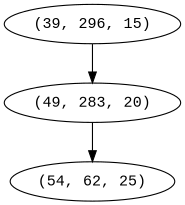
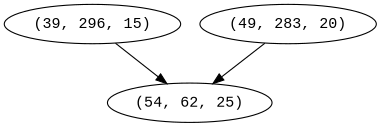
edge "(39, 296, 15)" -> "(49, 283, 20)": now "(39, 296, 15)" -> "(54, 62, 25)"
